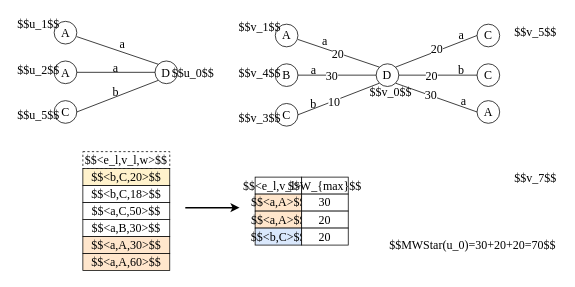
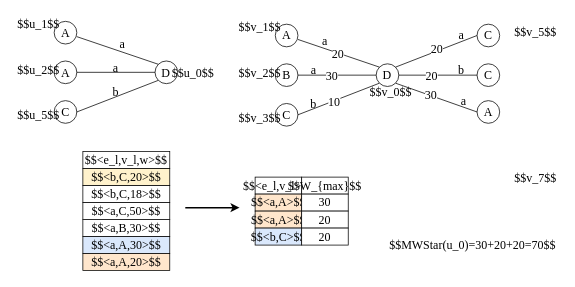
node "$$v_4$$": label "$$v_4$$" -> "$$v_2$$"
node "$$<e_l,v_l,w>$$": style dashed -> solid
node "$$<a,A,30>$$": fillcolor #ffe6cc -> #dae8fc
node "$$<a,A,60>$$": label "$$<a,A,60>$$" -> "$$<a,A,20>$$"
